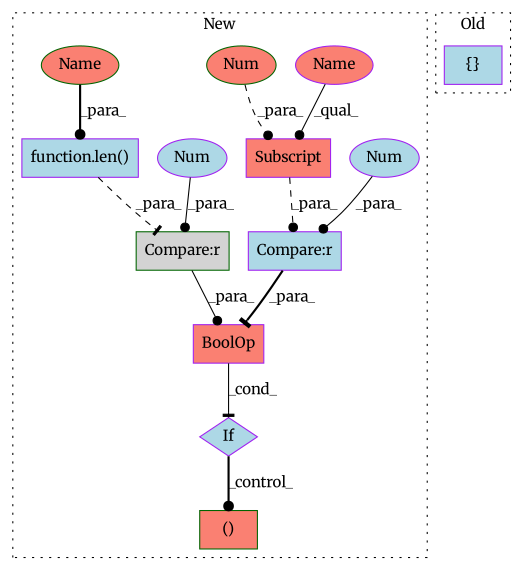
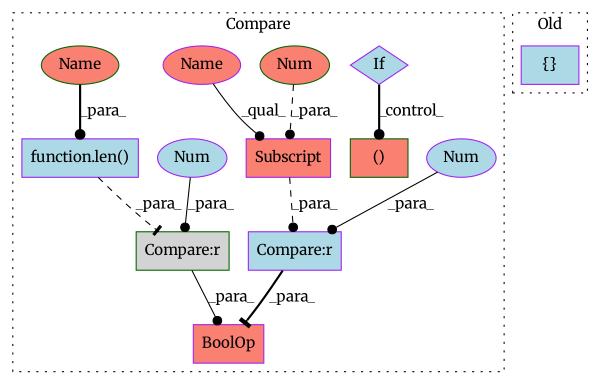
cluster "New": label "New" -> "Compare"
edge "BoolOp" -> "If": removed, label "_cond_"
